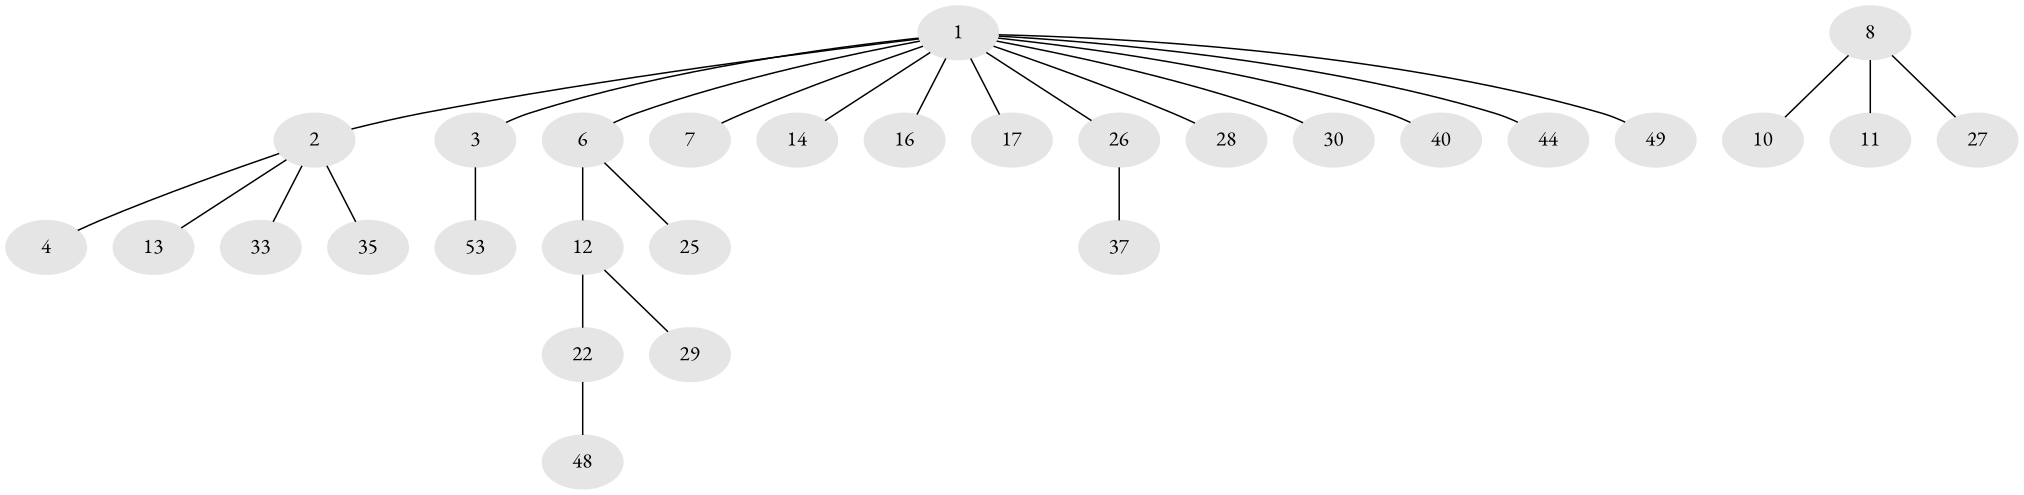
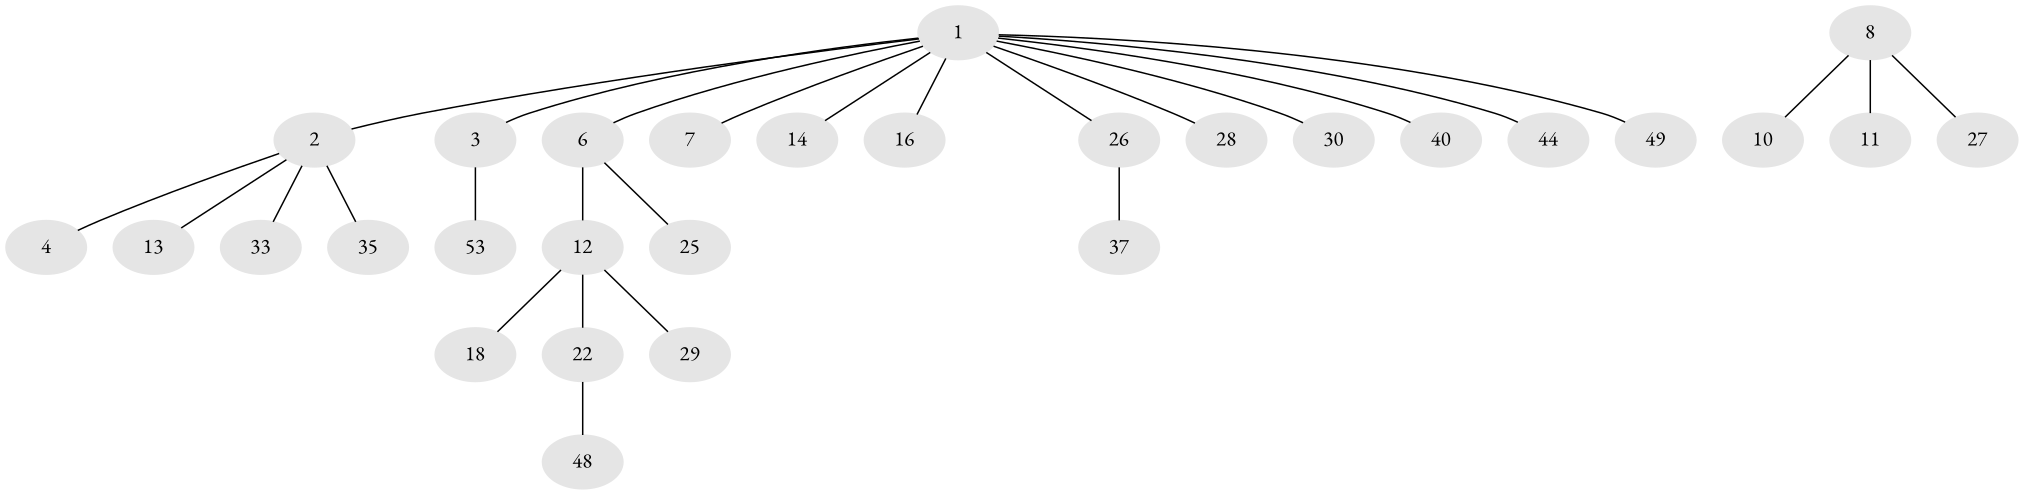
node "17": removed
node "18": added
